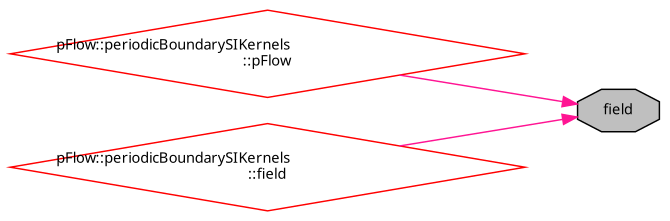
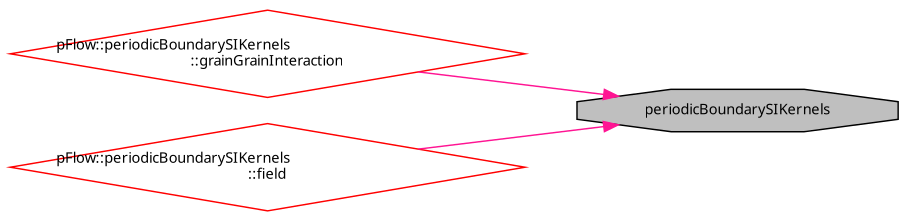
node "pFlow::periodicBoundarySIKernels ::pFlow": label "pFlow::periodicBoundarySIKernels ::pFlow" -> "pFlow::periodicBoundarySIKernels ::grainGrainInteraction"
node "field": label "field" -> "periodicBoundarySIKernels"
